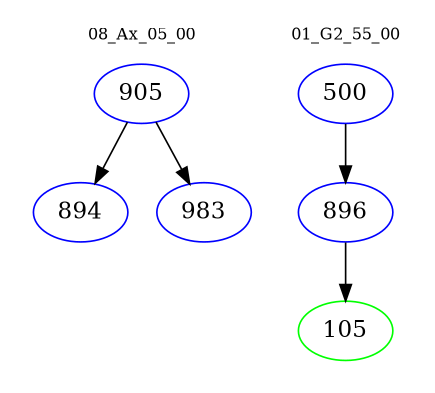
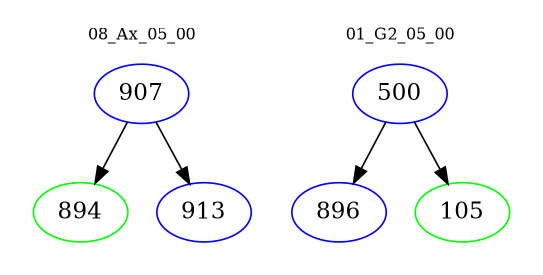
cluster "01_G2_55_00": label "01_G2_55_00" -> "01_G2_05_00"
node "905": label "905" -> "907"
node "894": color blue -> green
node "983": label "983" -> "913"
edge "896" -> "105": now "500" -> "105"
